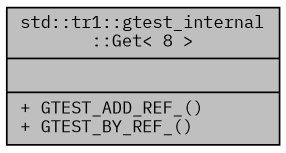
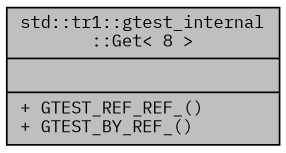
node "std::tr1::gtest_internal": text "+ GTEST_ADD_REF_()" -> "+ GTEST_REF_REF_()"
